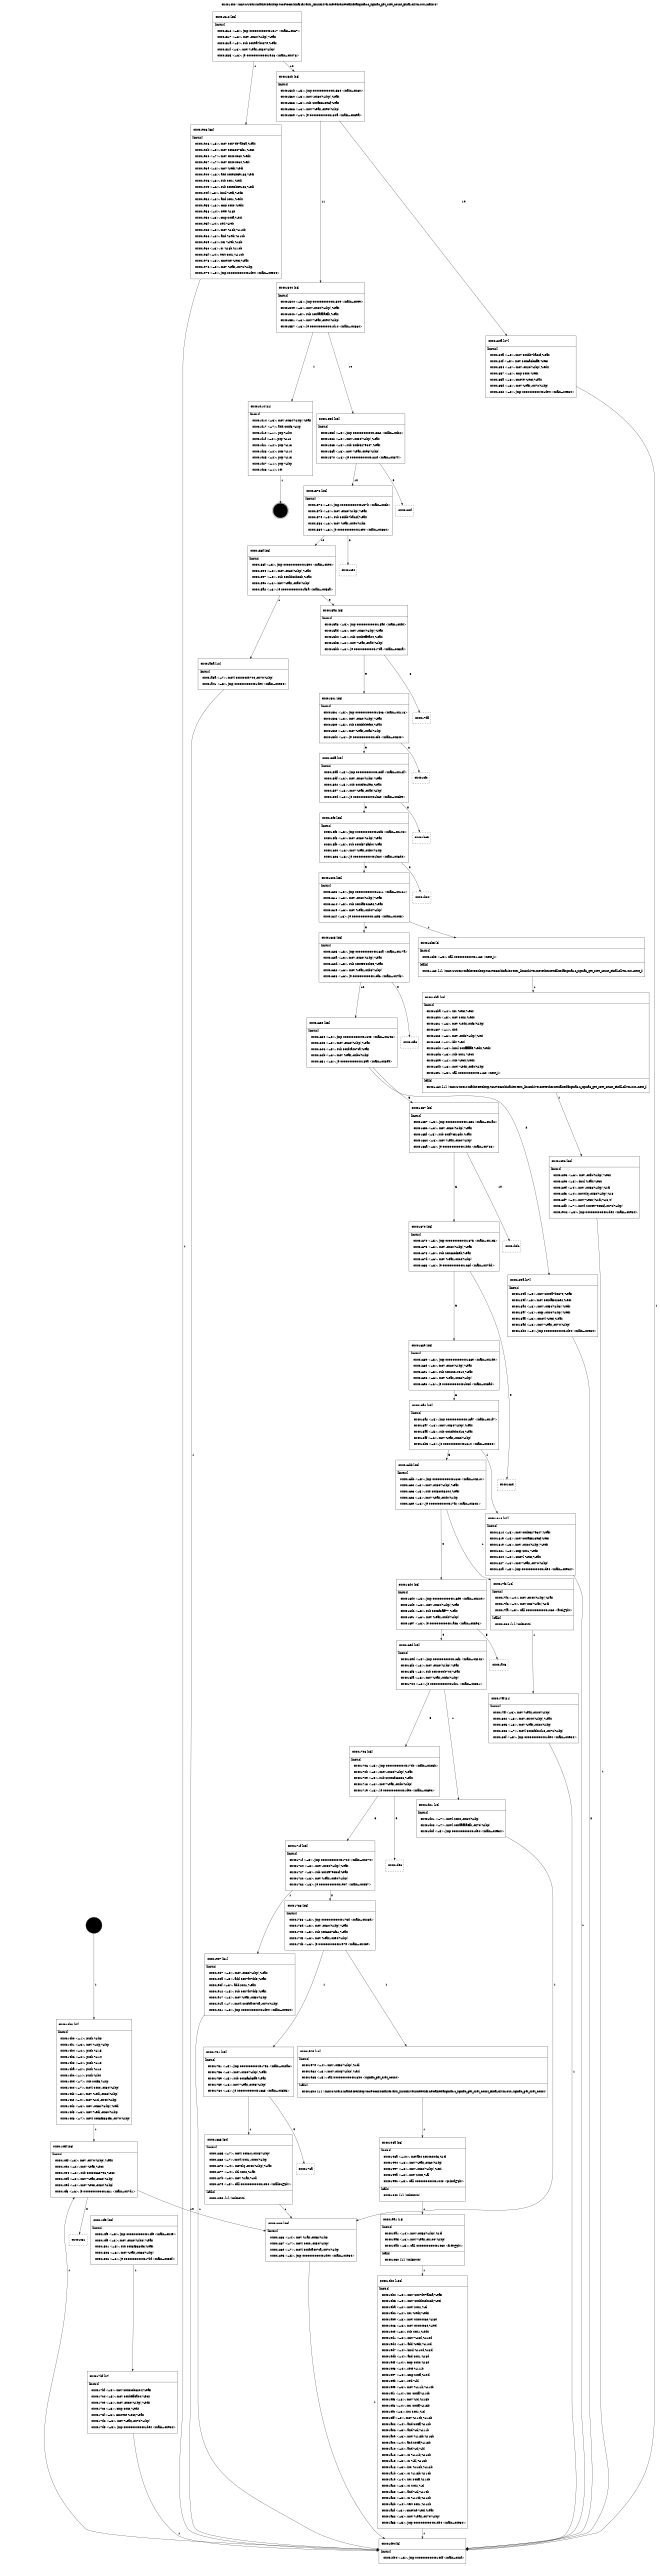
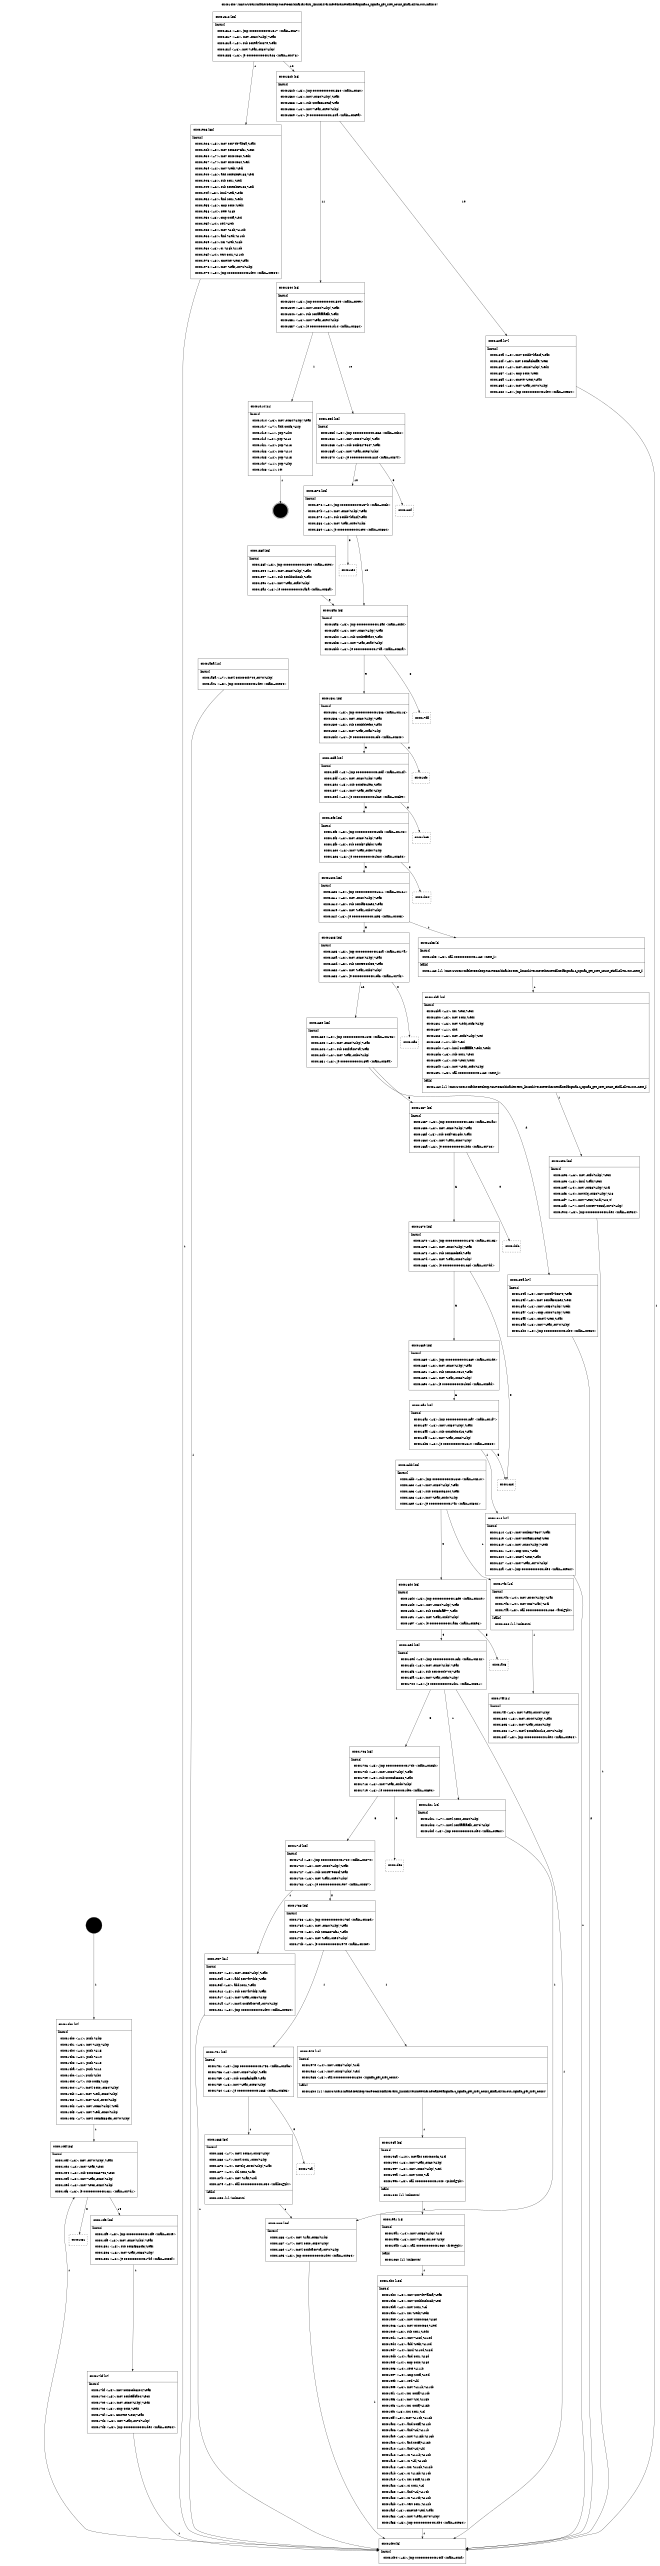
edge "0x401576 [25]" -> "0x40158f [25]": now "0x401576 [25]" -> "0x4015a8 [25]"
edge "0x40158f [25]" -> "0x401a3a [12]": removed, label "1"
edge "0x401657 [25]" -> "0x401bdc": label " 10" -> " 0"
edge "0x4016a2 [25]" -> "0x4016bb [25]": now "0x4016a2 [25]" -> "0x401c8d"
edge "0x4017ff [21]" -> "0x401de4 [5]": now "0x4016ed [25]" -> "0x401de4 [5]"
edge "0x4014df [26]" -> "0x401883 [23]": now "0x4014df [26]" -> "0x4014f9 [25]"
